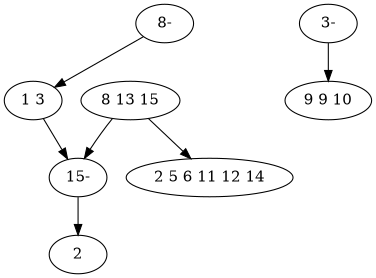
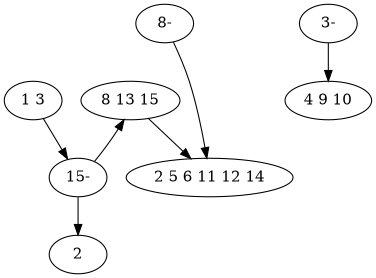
edge "8-" -> "1 3": now "8-" -> "2 5 6 11 12 14"
node "9 9 10": label "9 9 10" -> "4 9 10"
edge "8 13 15" -> "15-": reversed
